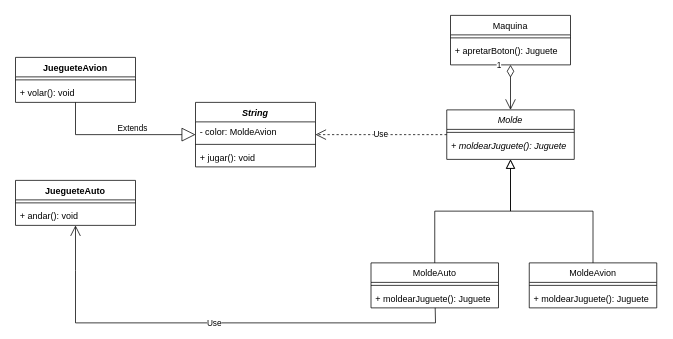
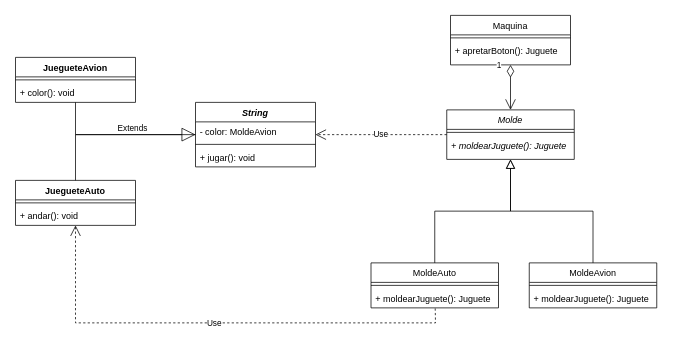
node "+ volar(): void": label "+ volar(): void" -> "+ color(): void"
edge "JuegueteAvion" -> "String": arrowhead block -> none
edge "JuegueteAuto" -> "String": added
edge "MoldeAuto" -> "JuegueteAuto": style solid -> dashed
